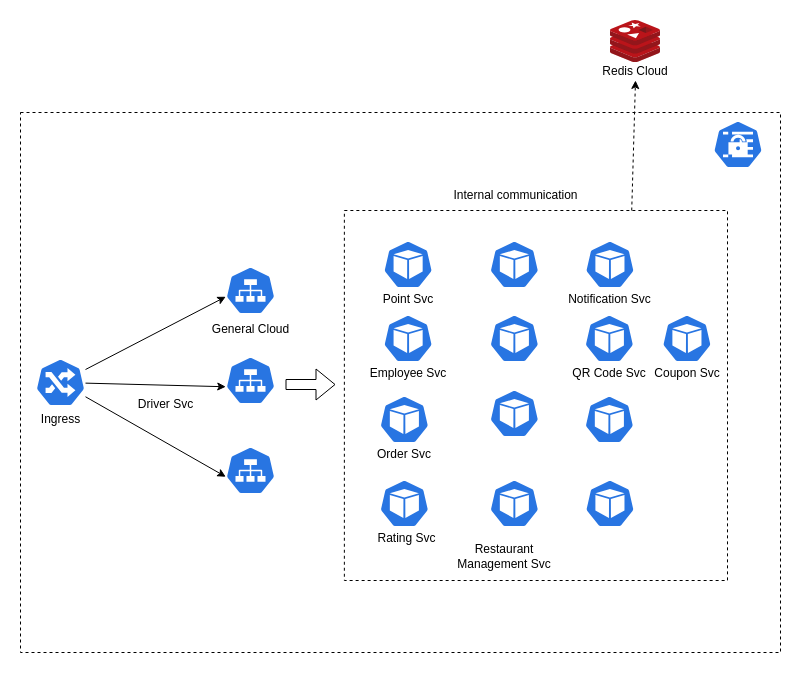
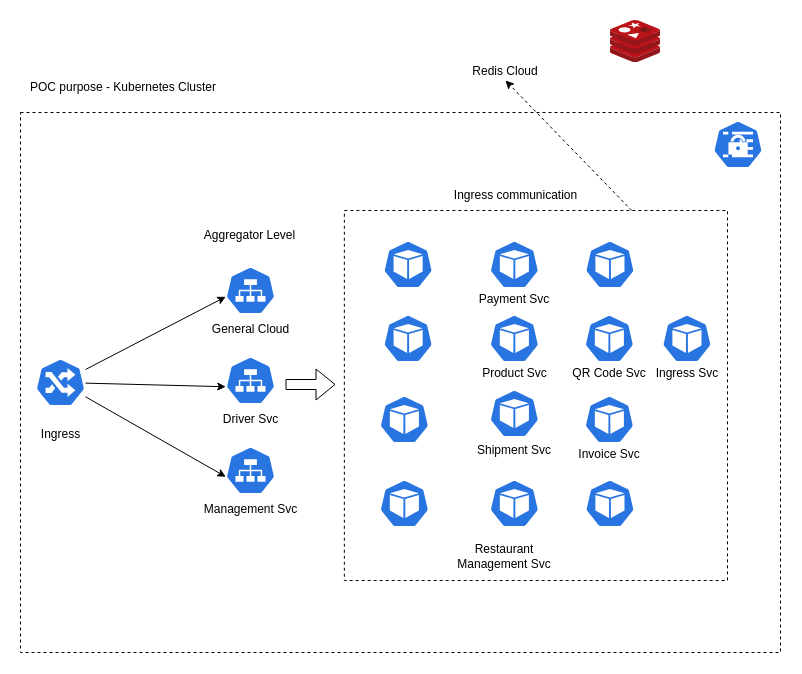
node "Redis Cloud": moved (636, 72) -> (506, 72)
node "POC purpose - Kubernetes Cluster": added
node "Internal communication": label "Internal communication" -> "Ingress communication"
node "Aggregator Level": added
node "Point Svc": removed
node "Payment Svc": added
node "Notification Svc": removed
node "Employee Svc": removed
node "Product Svc": added
node "Coupon Svc": label "Coupon Svc" -> "Ingress Svc"
node "Driver Svc": moved (166, 405) -> (251, 420)
node "Ingress": moved (61, 420) -> (61, 435)
node "Shipment Svc": added
node "Order Svc": removed
node "Invoice Svc": added
node "Management Svc": added
node "Rating Svc": removed
